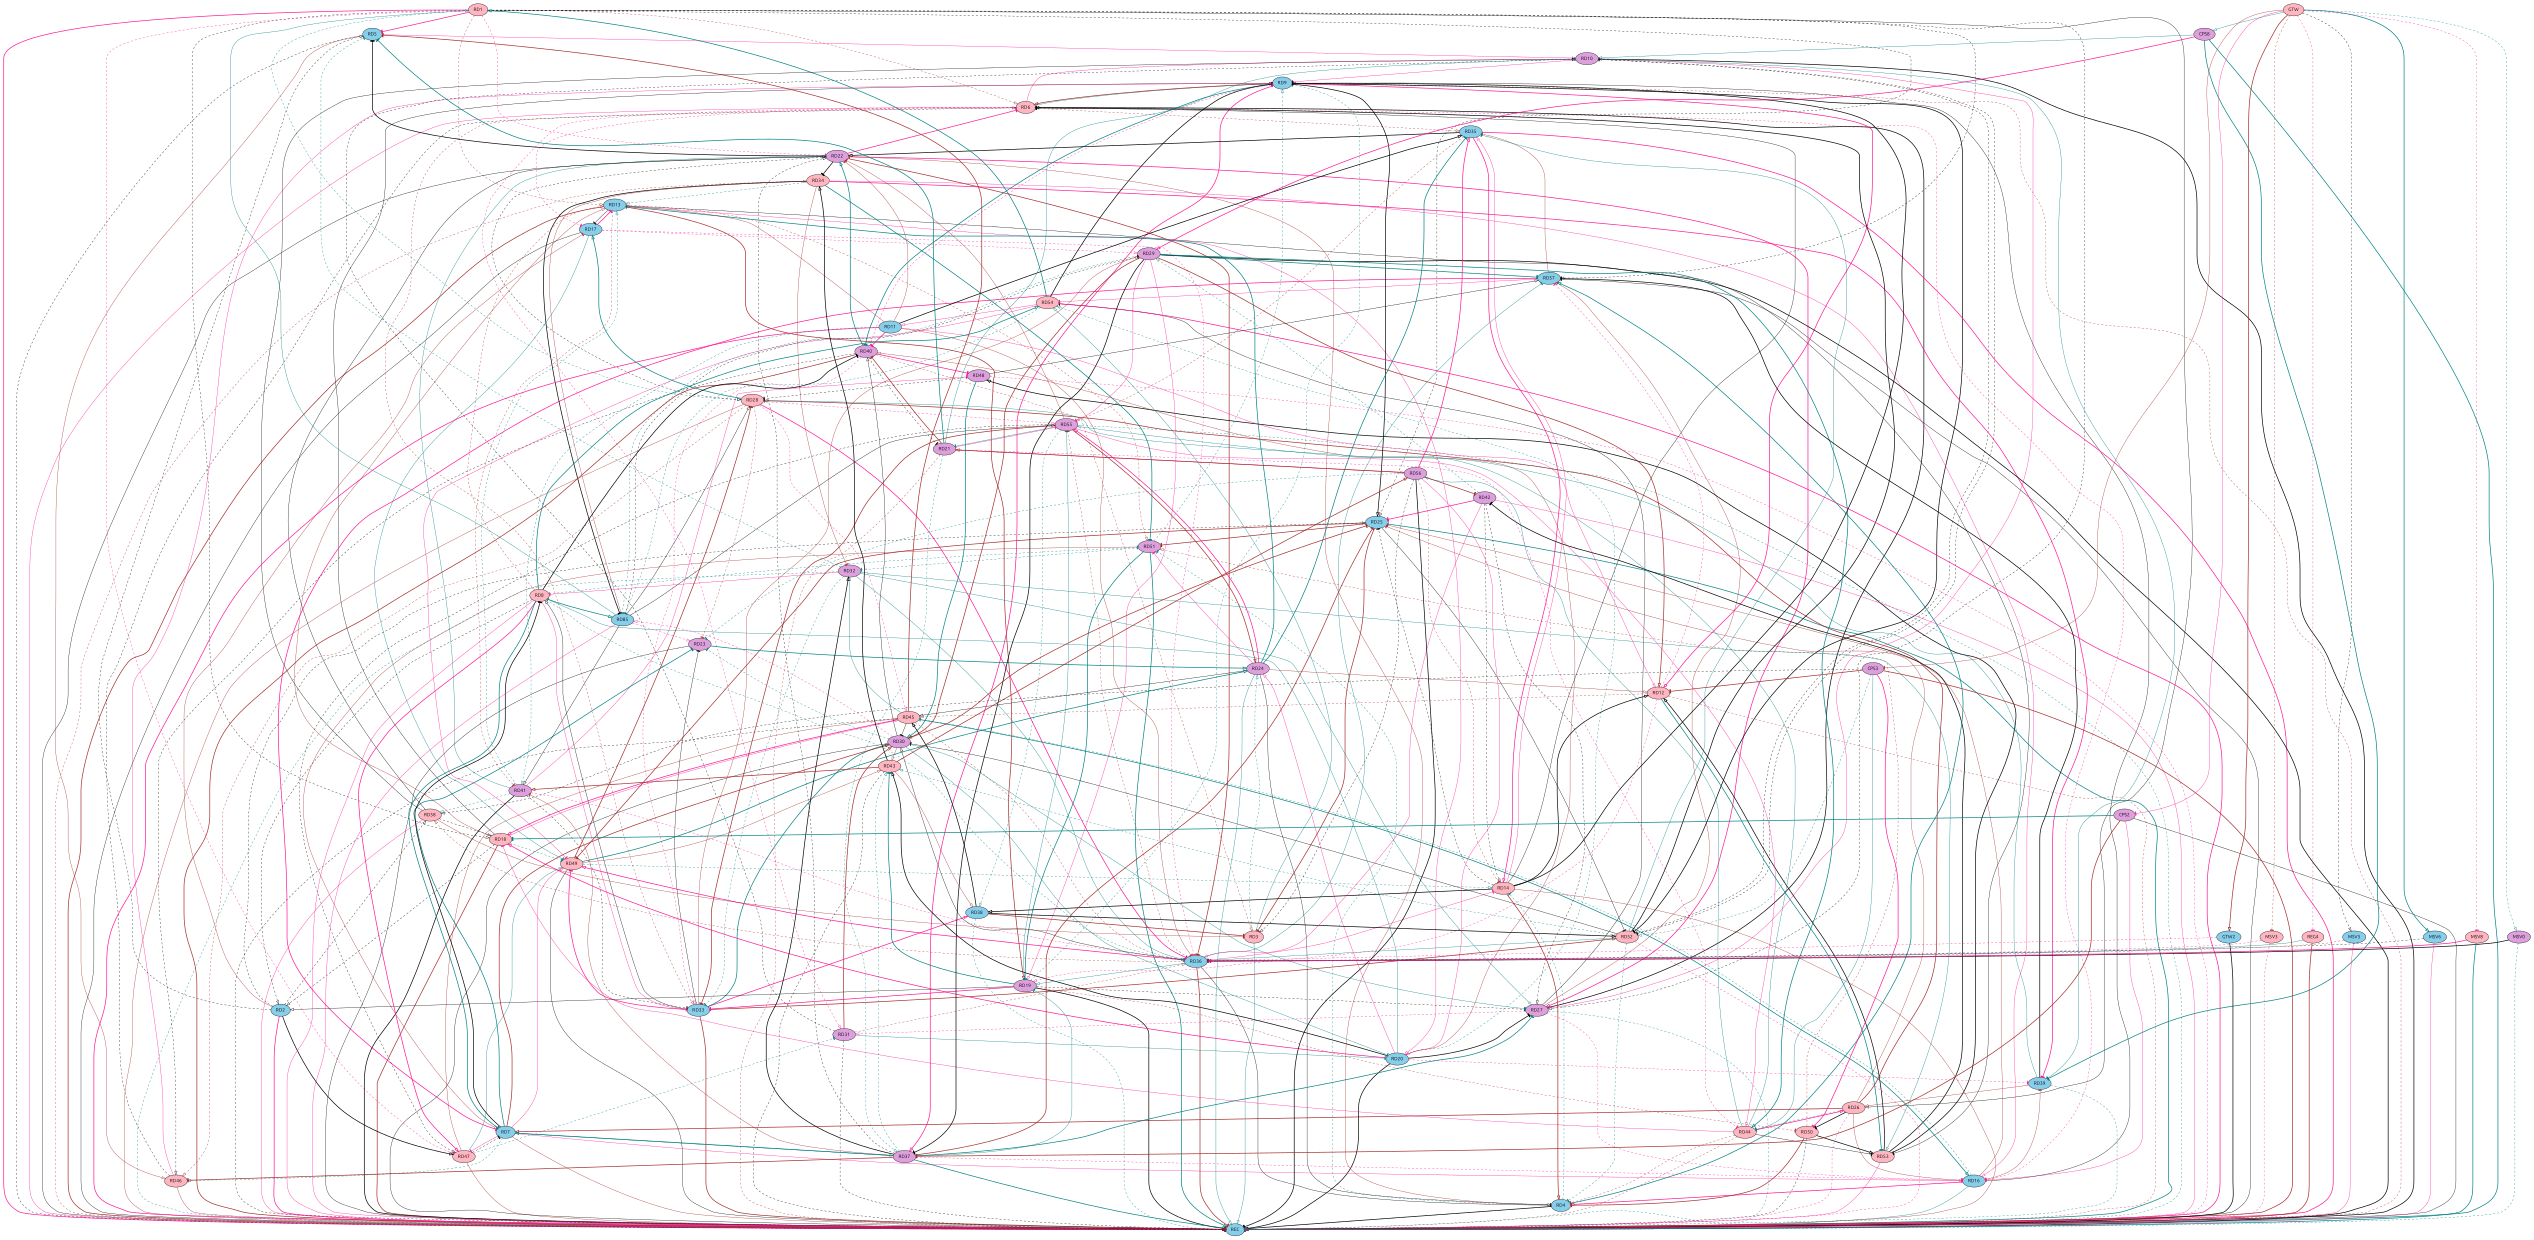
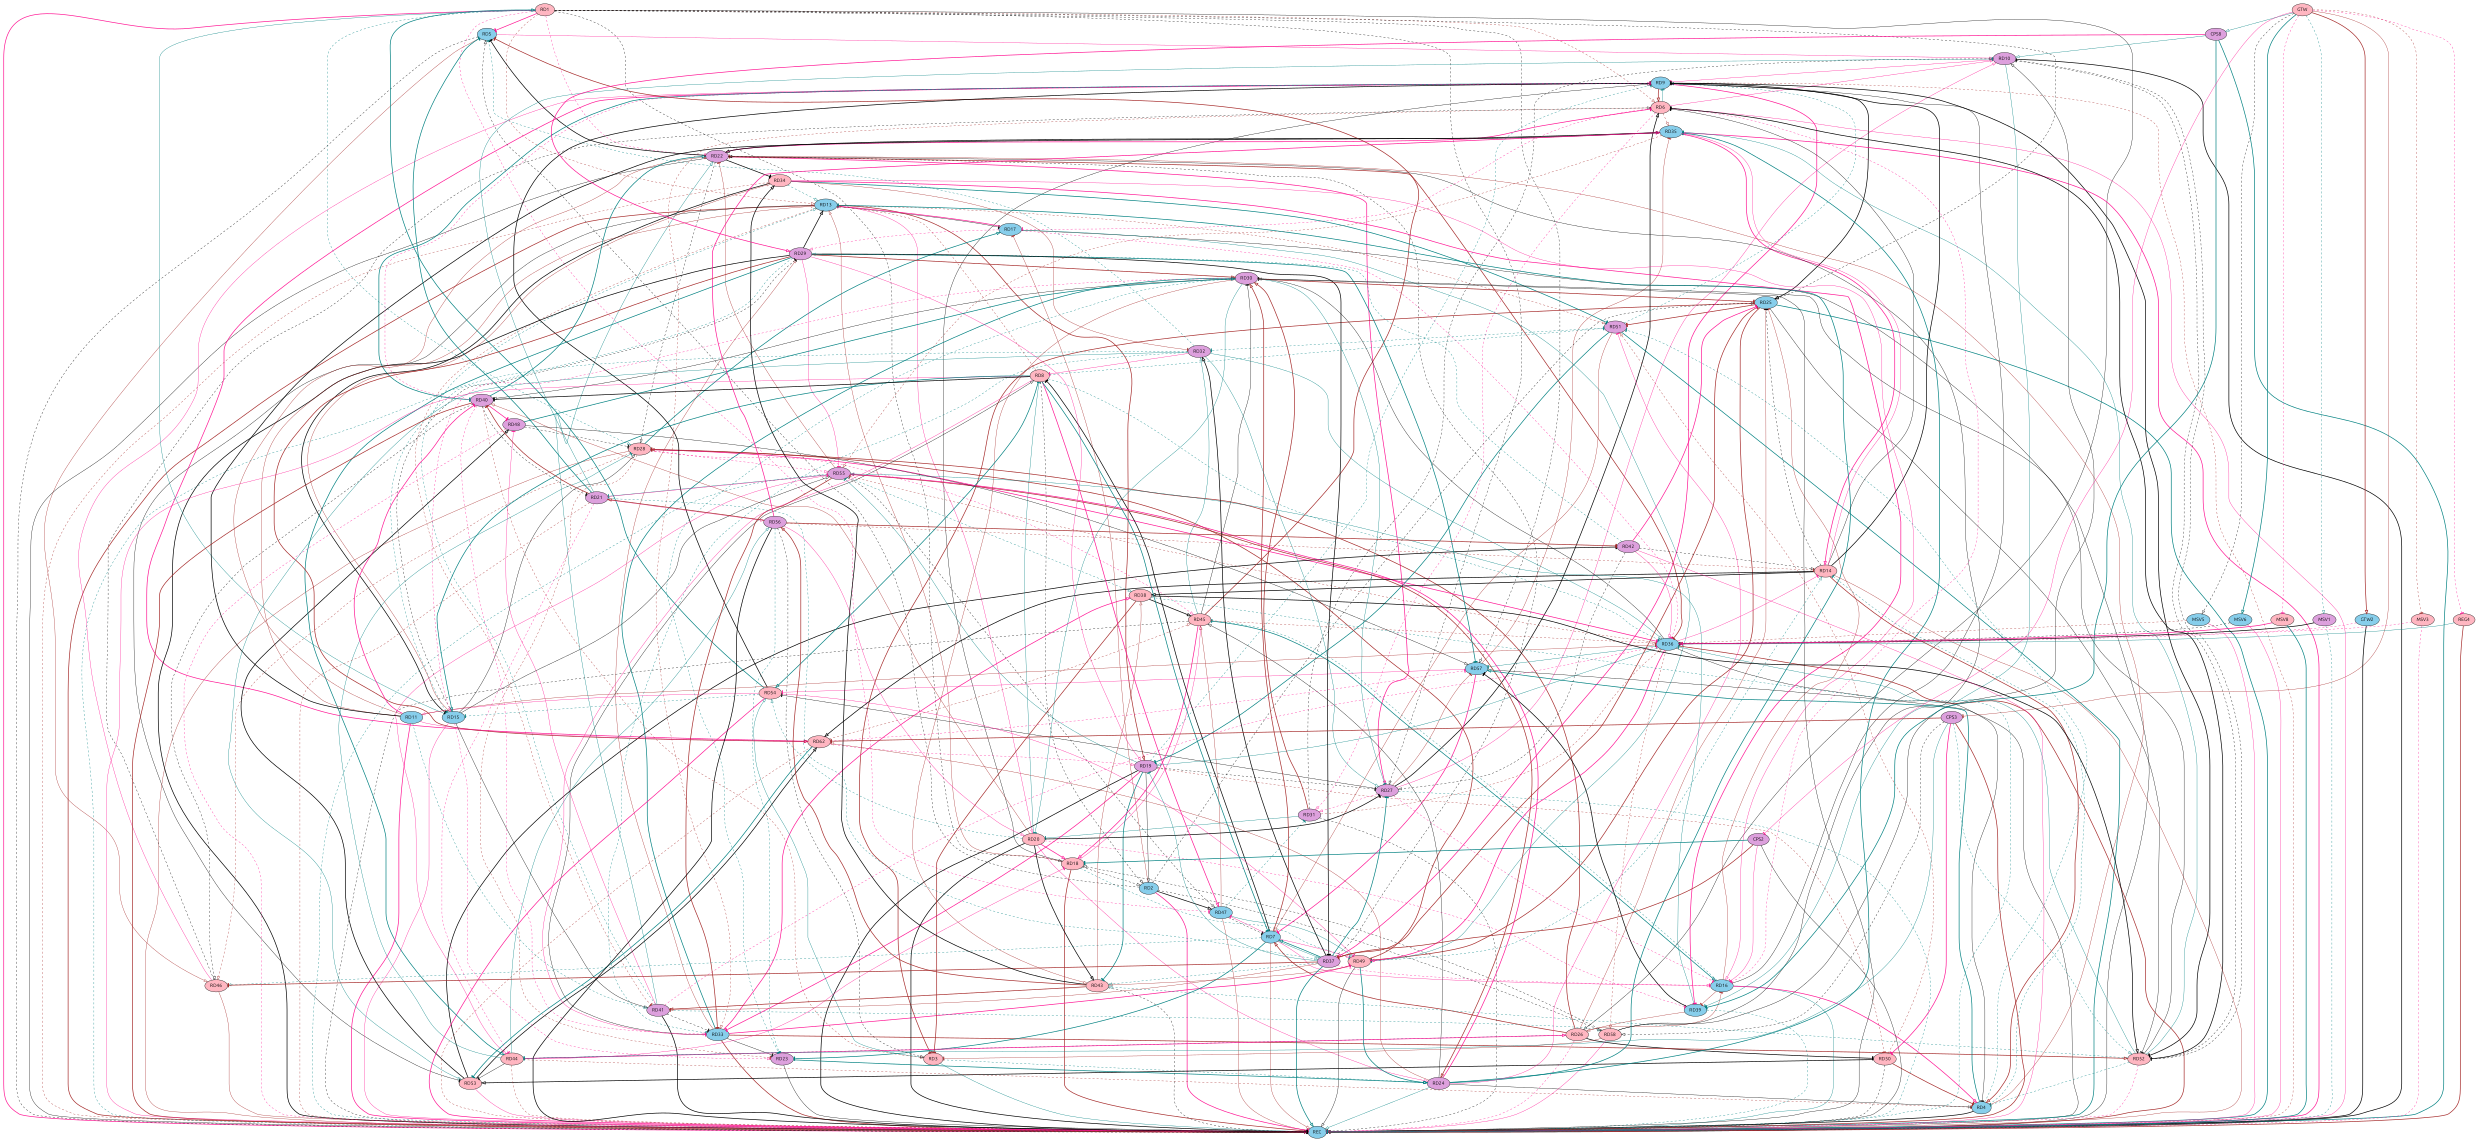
edge "RD29" -> "RD13": added
node "RD85": label "RD85" -> "RD15"
node "RD12": label "RD12" -> "RD62"
node "RD38": fillcolor skyblue -> lightpink
node "MSV0": label "MSV0" -> "MSV1"
node "RD20": fillcolor skyblue -> lightpink
node "RD47": fillcolor lightpink -> skyblue
